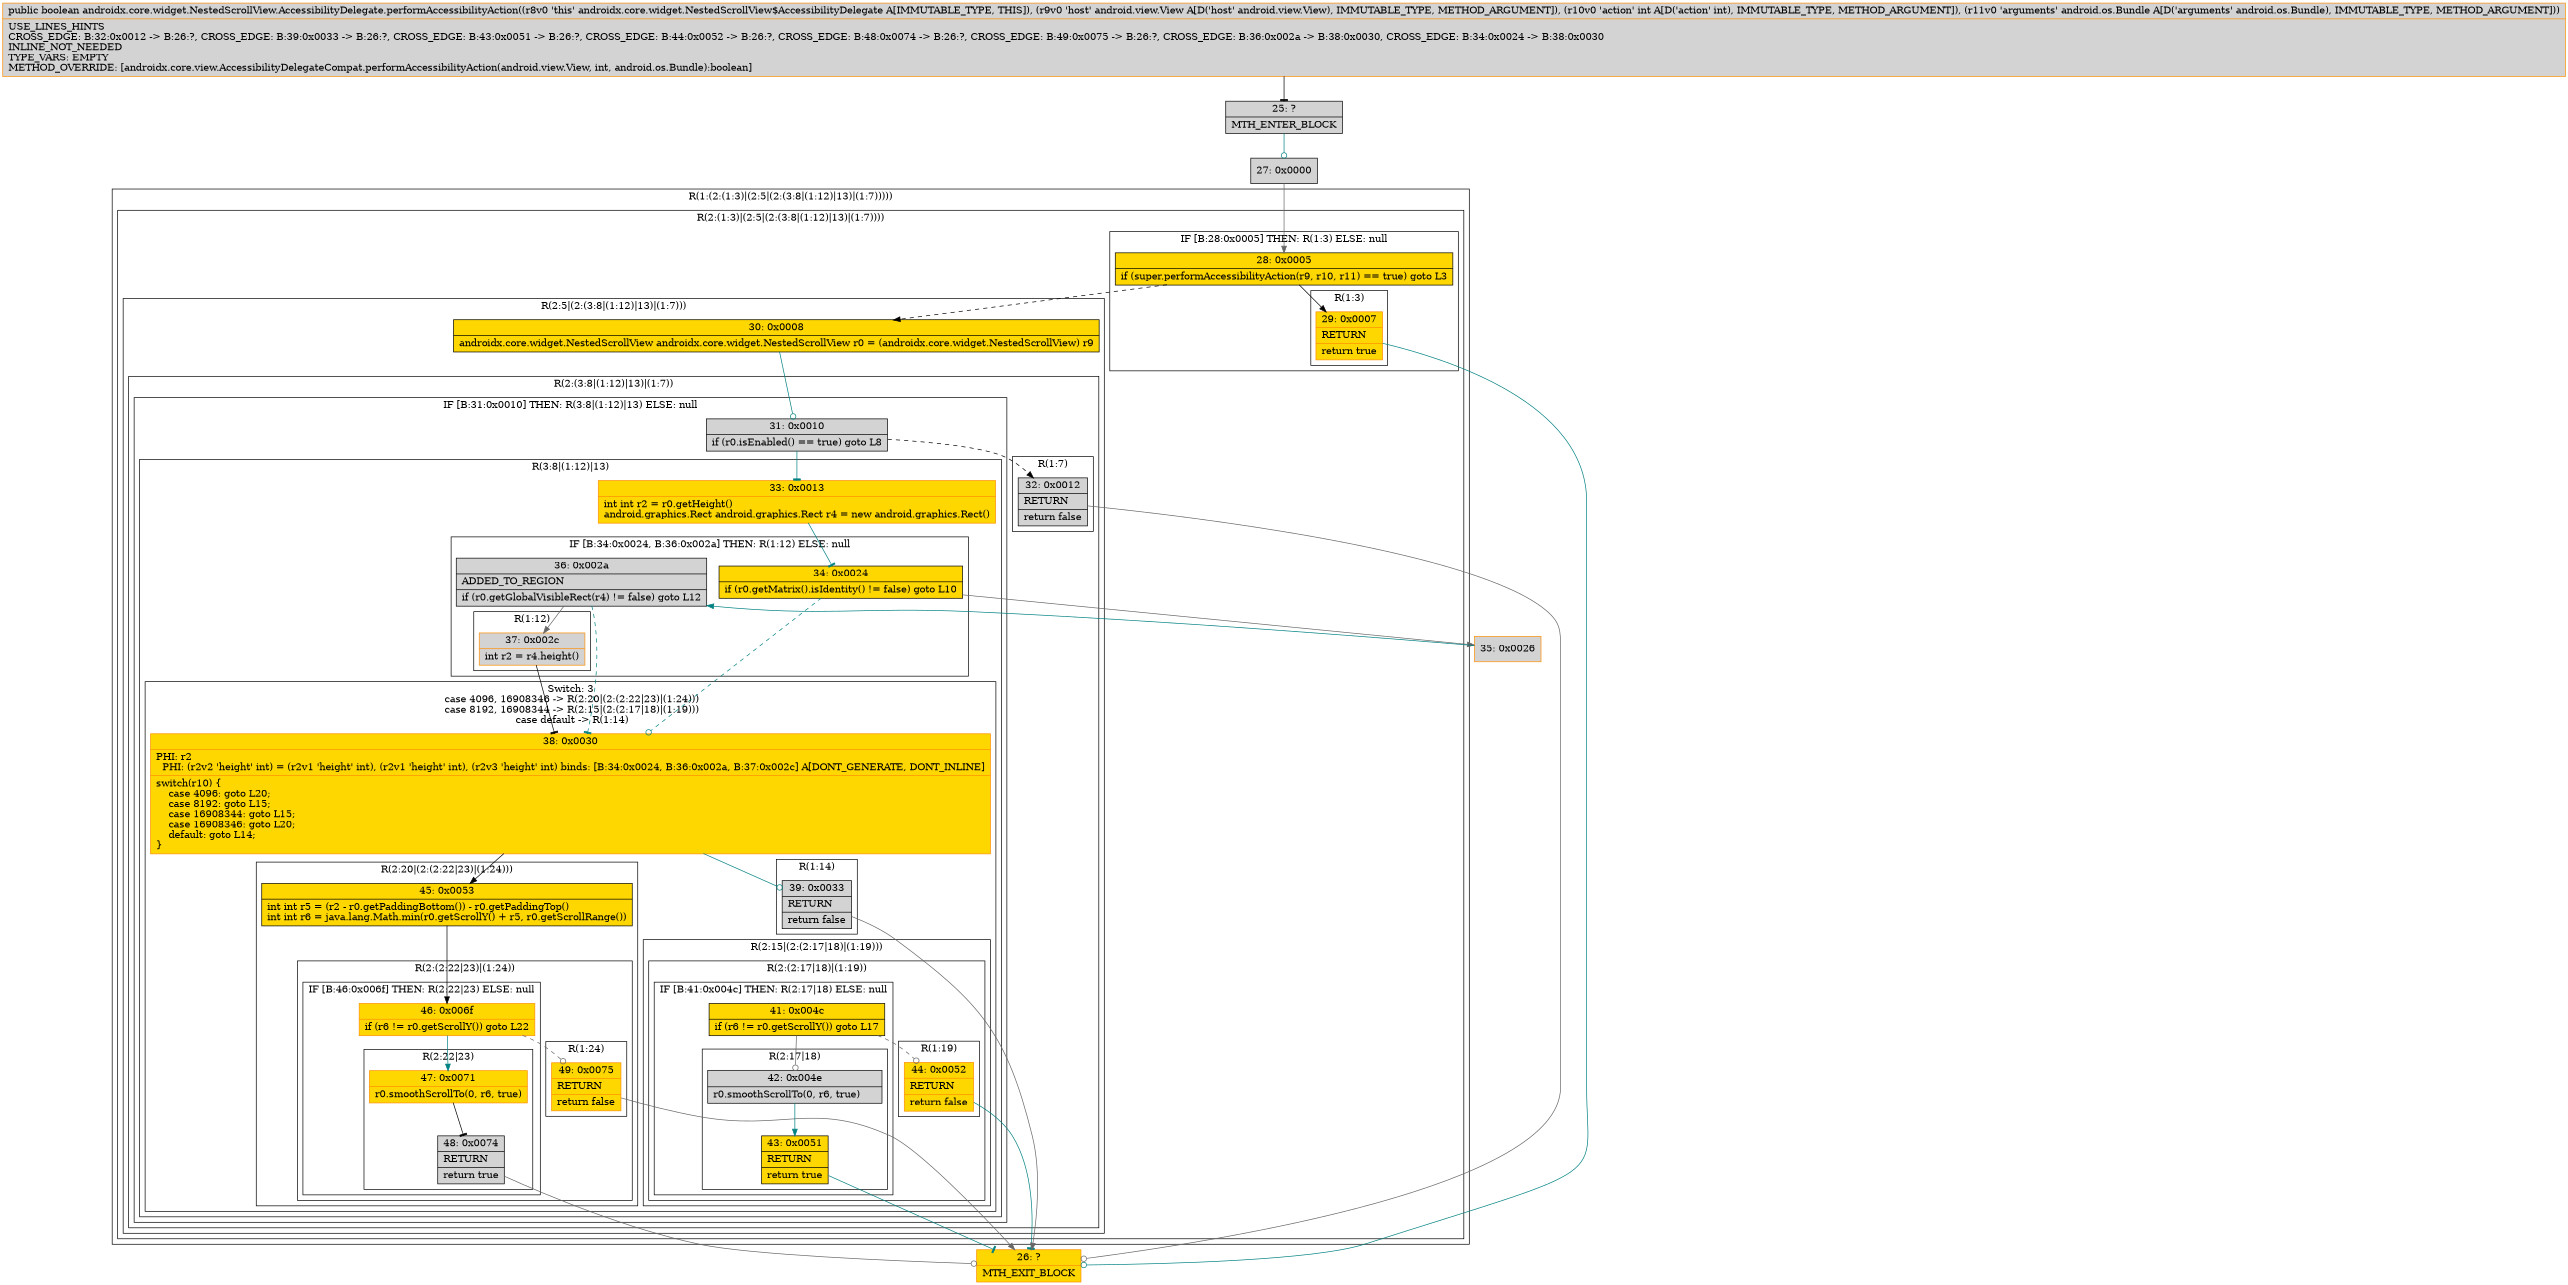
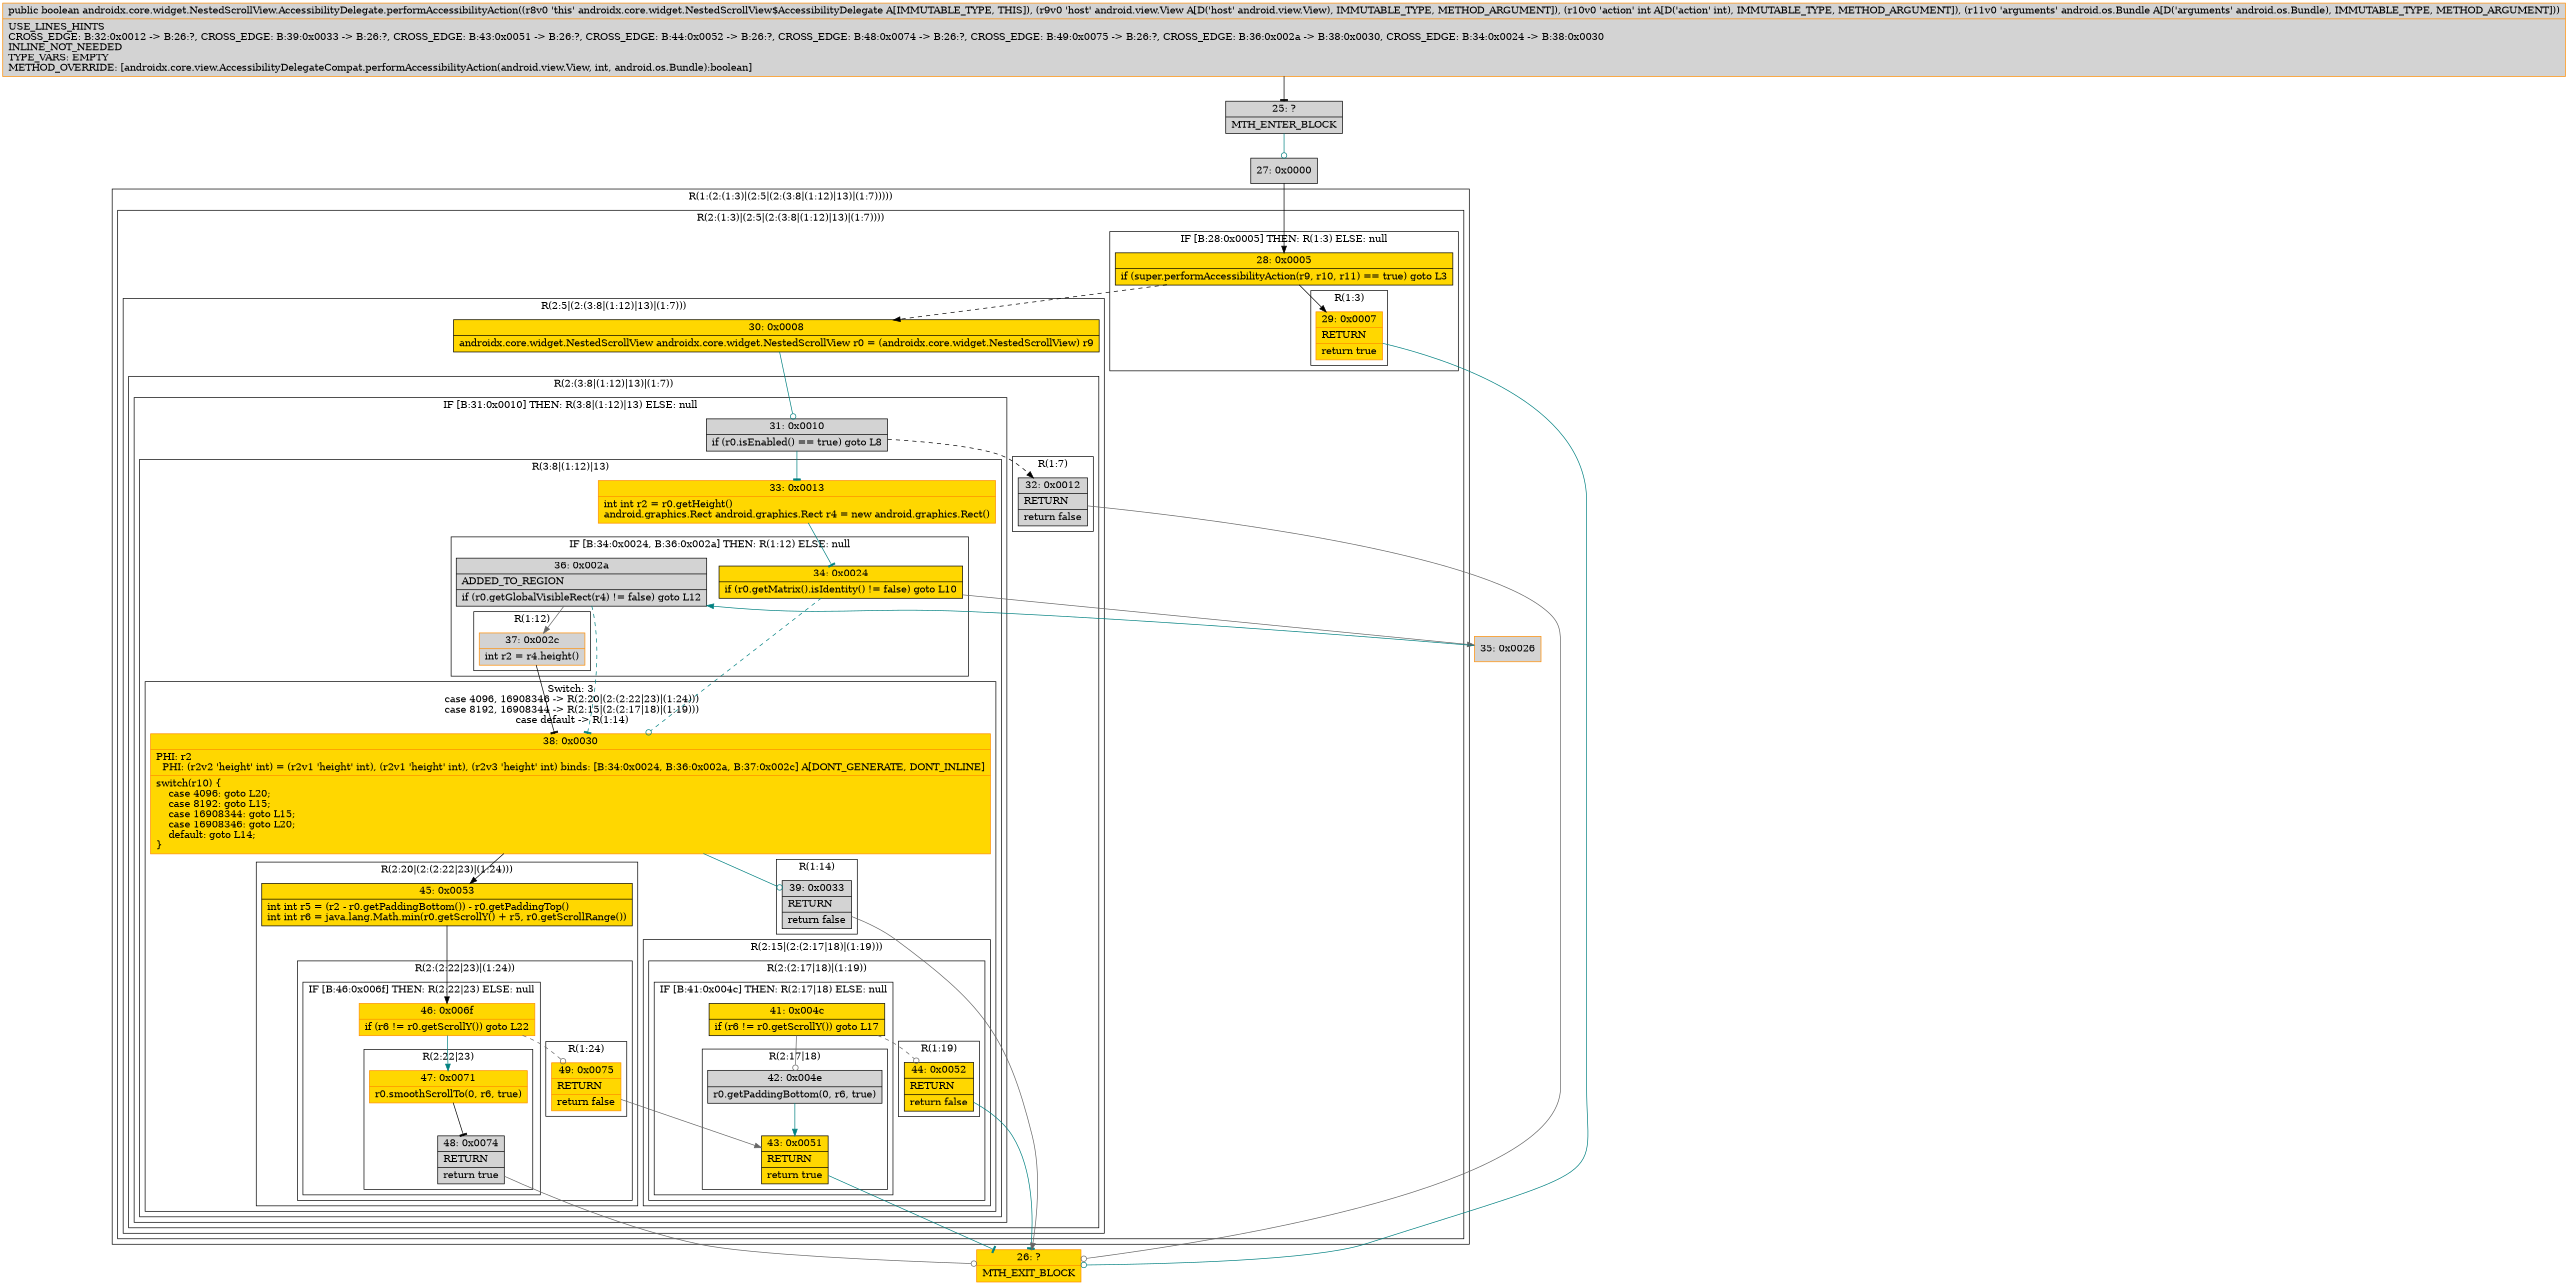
edge "27: 0x0000" -> "28: 0x0005": color gray40 -> black
node "44: 0x0052": color darkorange -> black
node "42: 0x004e": text "r0.smoothScrollTo(0, r6, true)" -> "r0.getPaddingBottom(0, r6, true)"
edge "49: 0x0075" -> "26: ?": now "49: 0x0075" -> "43: 0x0051"
